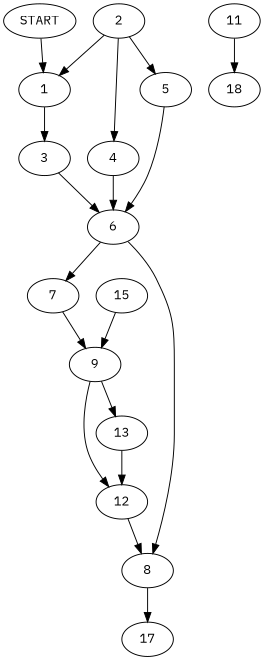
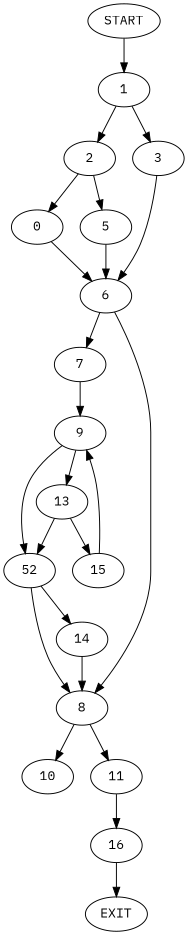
edge "2" -> "1": reversed
node "18": label "18" -> "16"
node "4": label "4" -> "0"
node "12": label "12" -> "52"
edge "13" -> "15": added
node "14": added
node "17": label "17" -> "10"
edge "8" -> "11": added
node "EXIT": added
